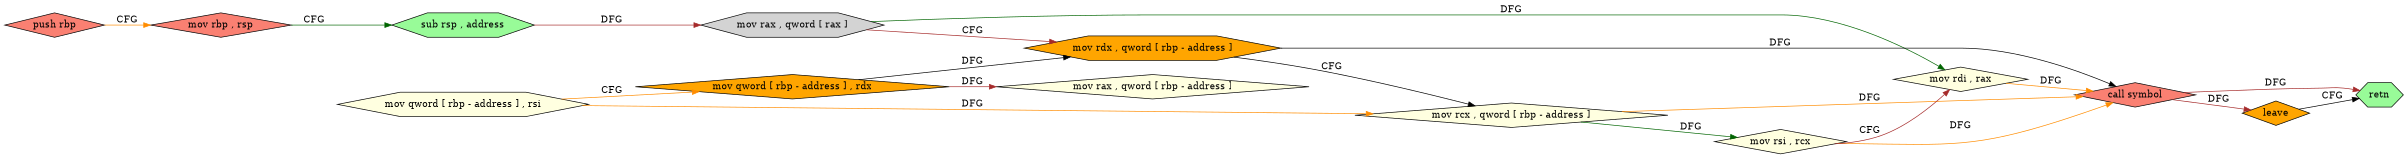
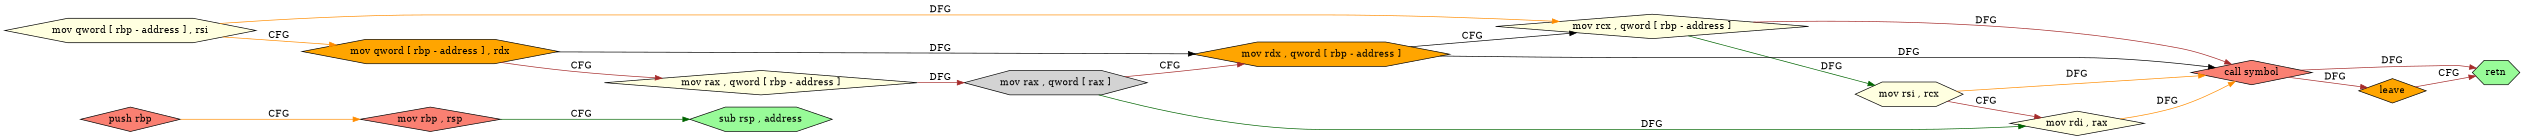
edge "sub rsp , address" -> "mov rax , qword [ rax ]": now "mov rax , qword [ rbp - address ]" -> "mov rax , qword [ rax ]"
edge "mov qword [ rbp - address ] , rdx" -> "mov rax , qword [ rbp - address ]": label "DFG" -> "CFG"
node "mov qword [ rbp - address ] , rdx": shape diamond -> hexagon
edge "mov rcx , qword [ rbp - address ]" -> "call symbol": color darkorange -> brown
edge "leave" -> "retn": color black -> brown
node "mov rsi , rcx": shape diamond -> hexagon
